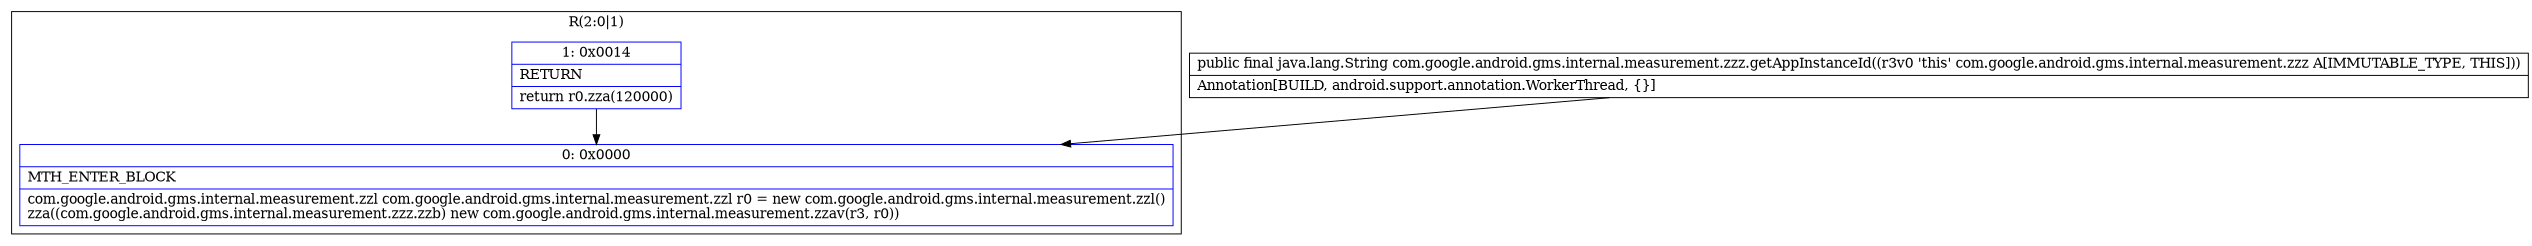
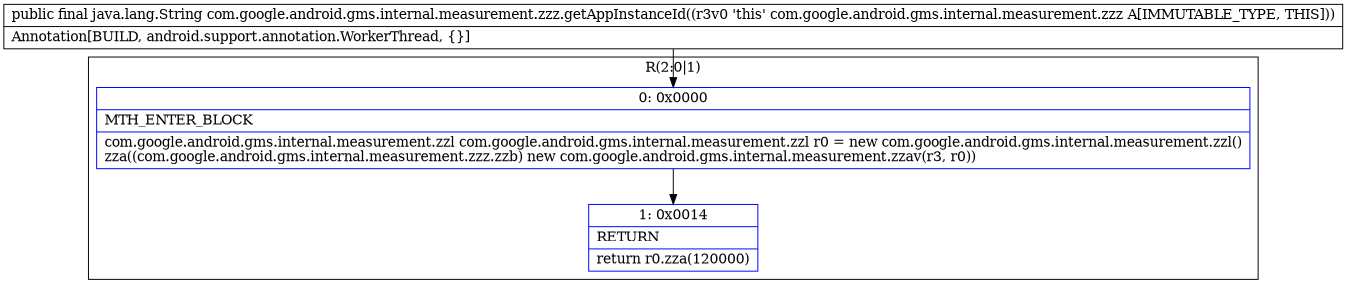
edge "1: 0x0014" -> "0: 0x0000": reversed
